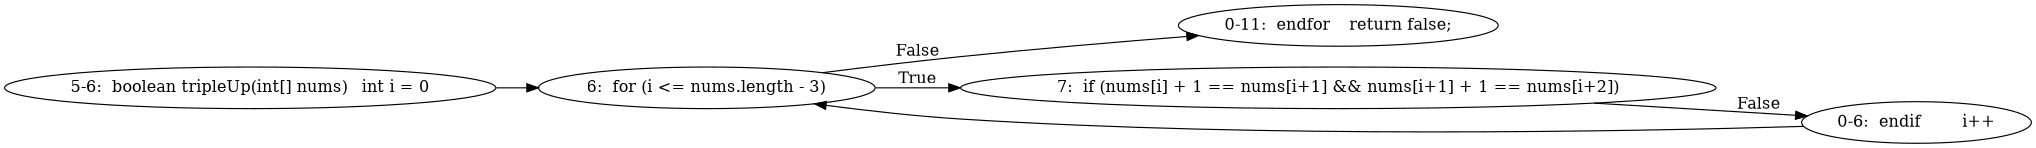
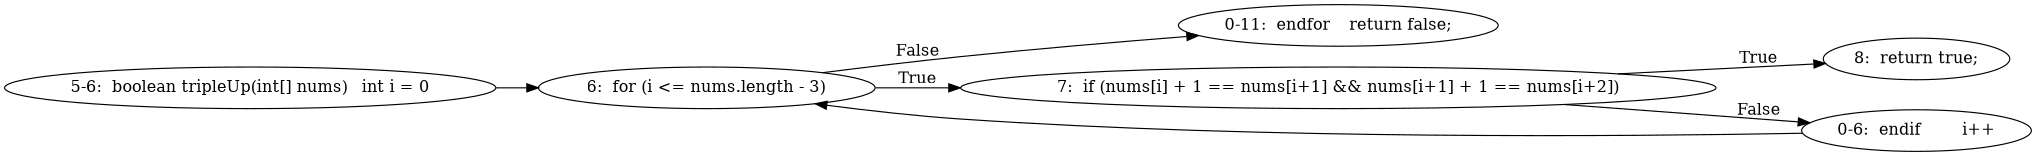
node "8:  return true;": added
